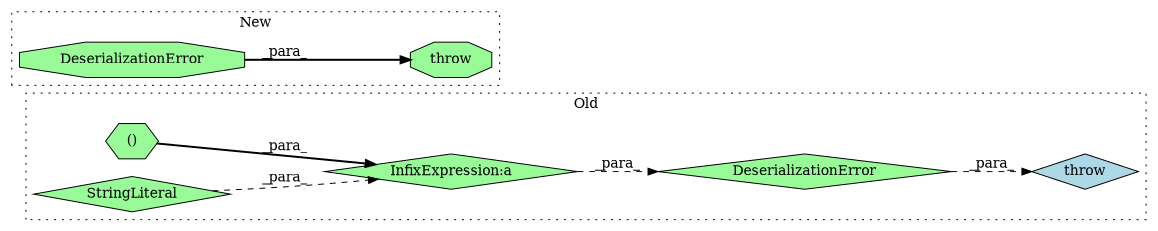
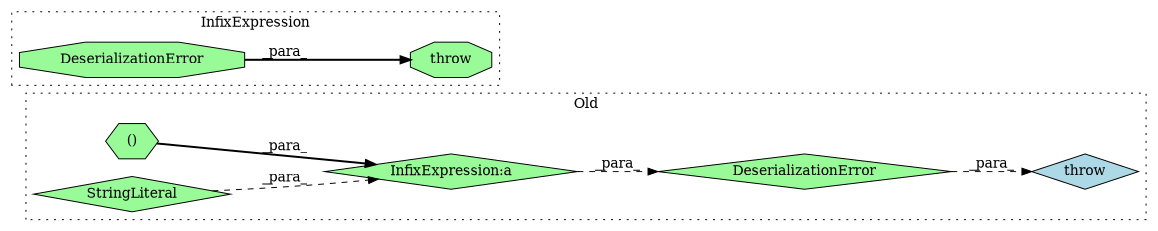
cluster "New": label "New" -> "InfixExpression"
